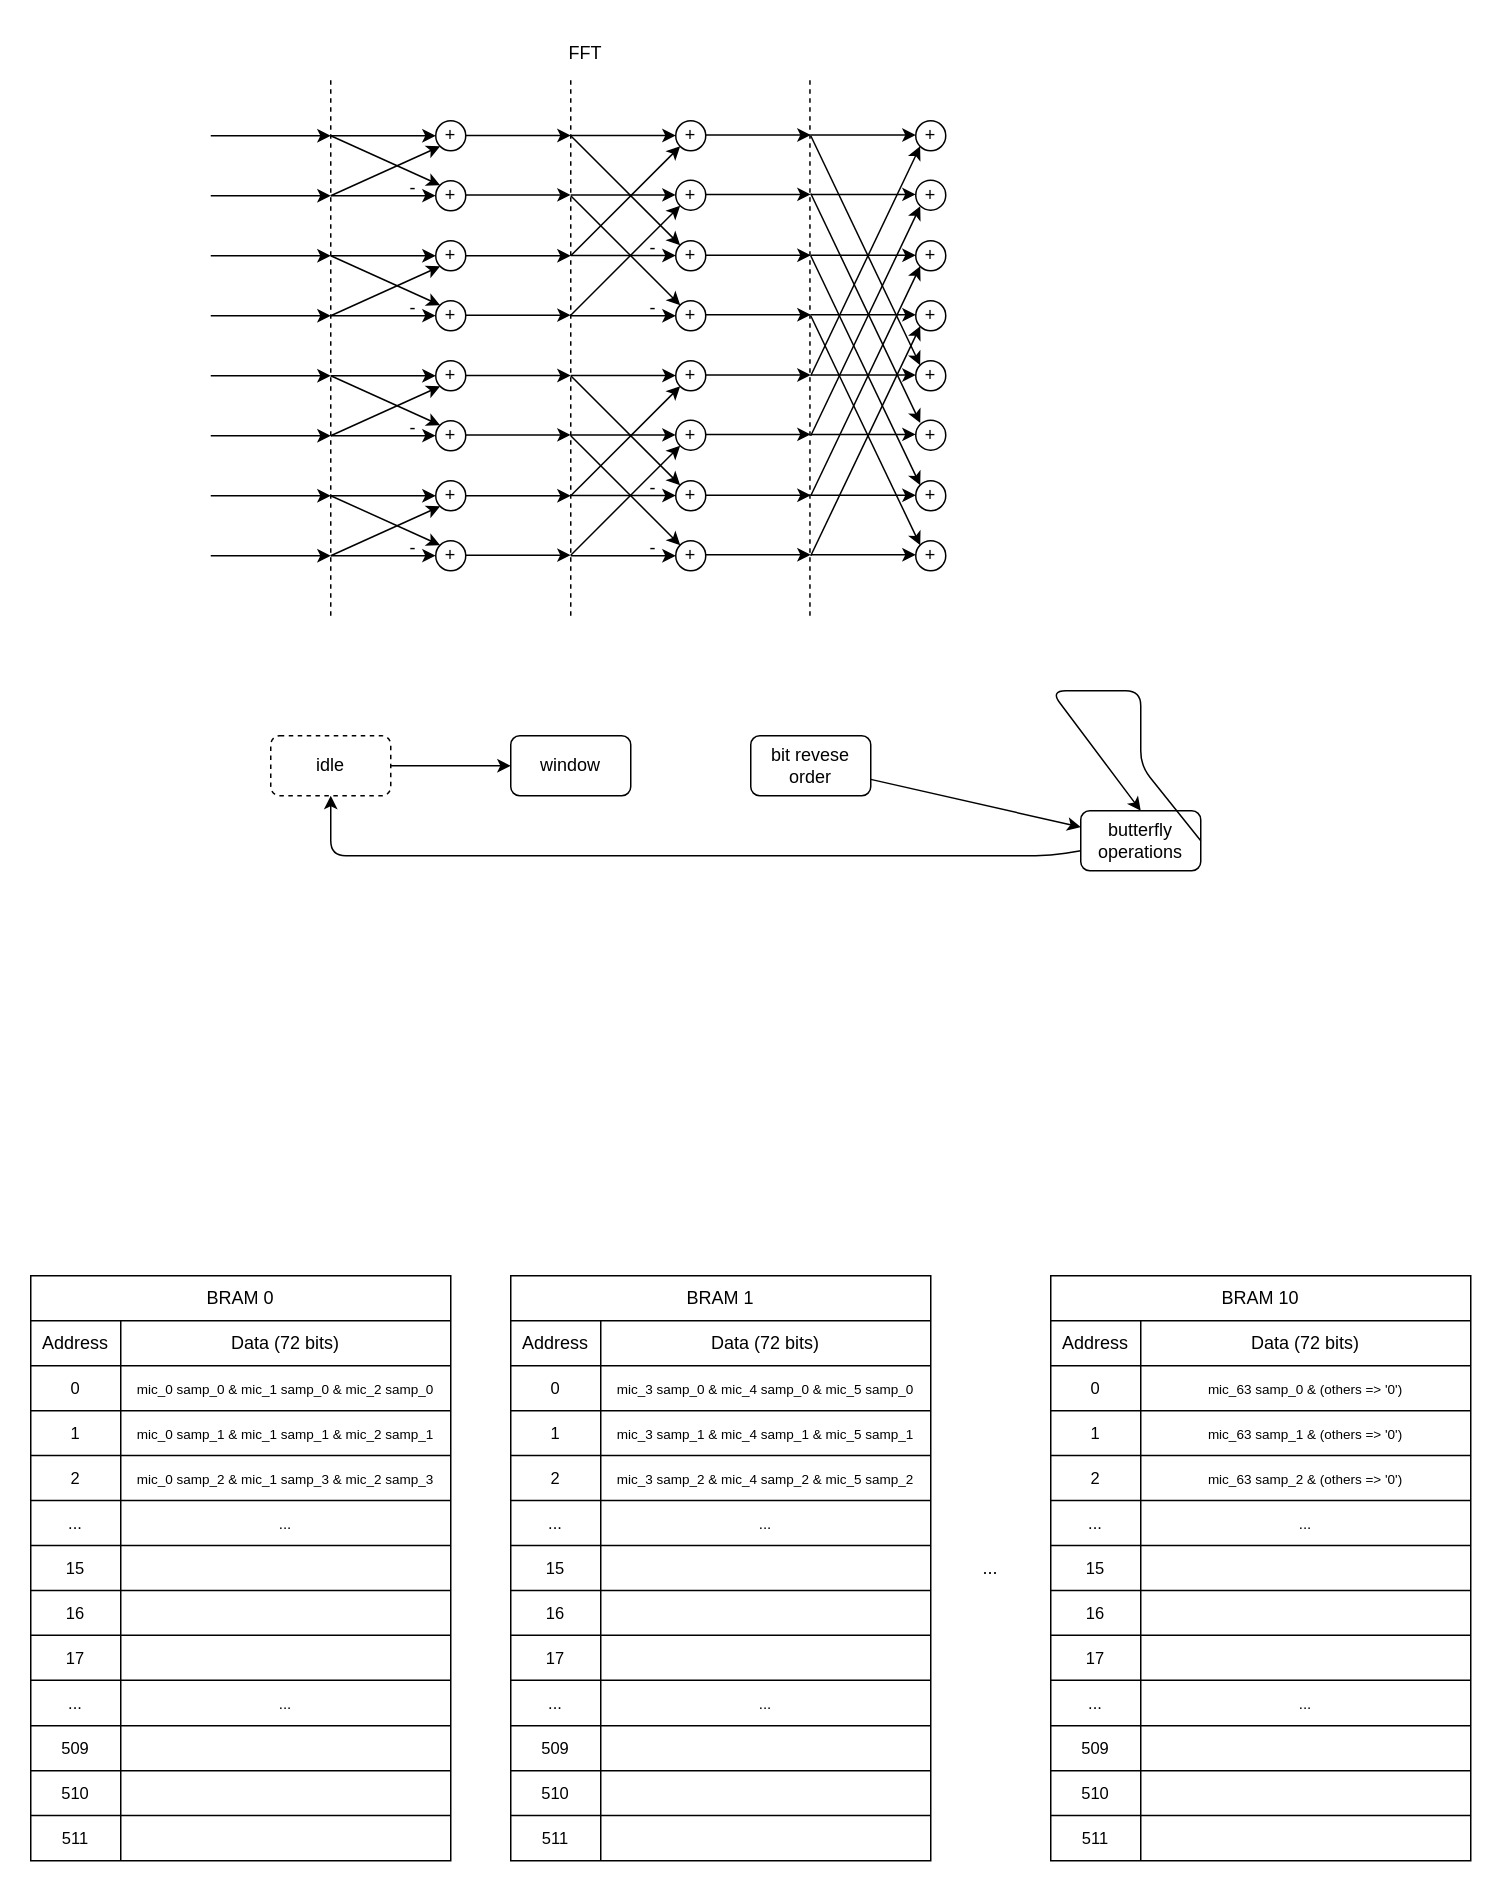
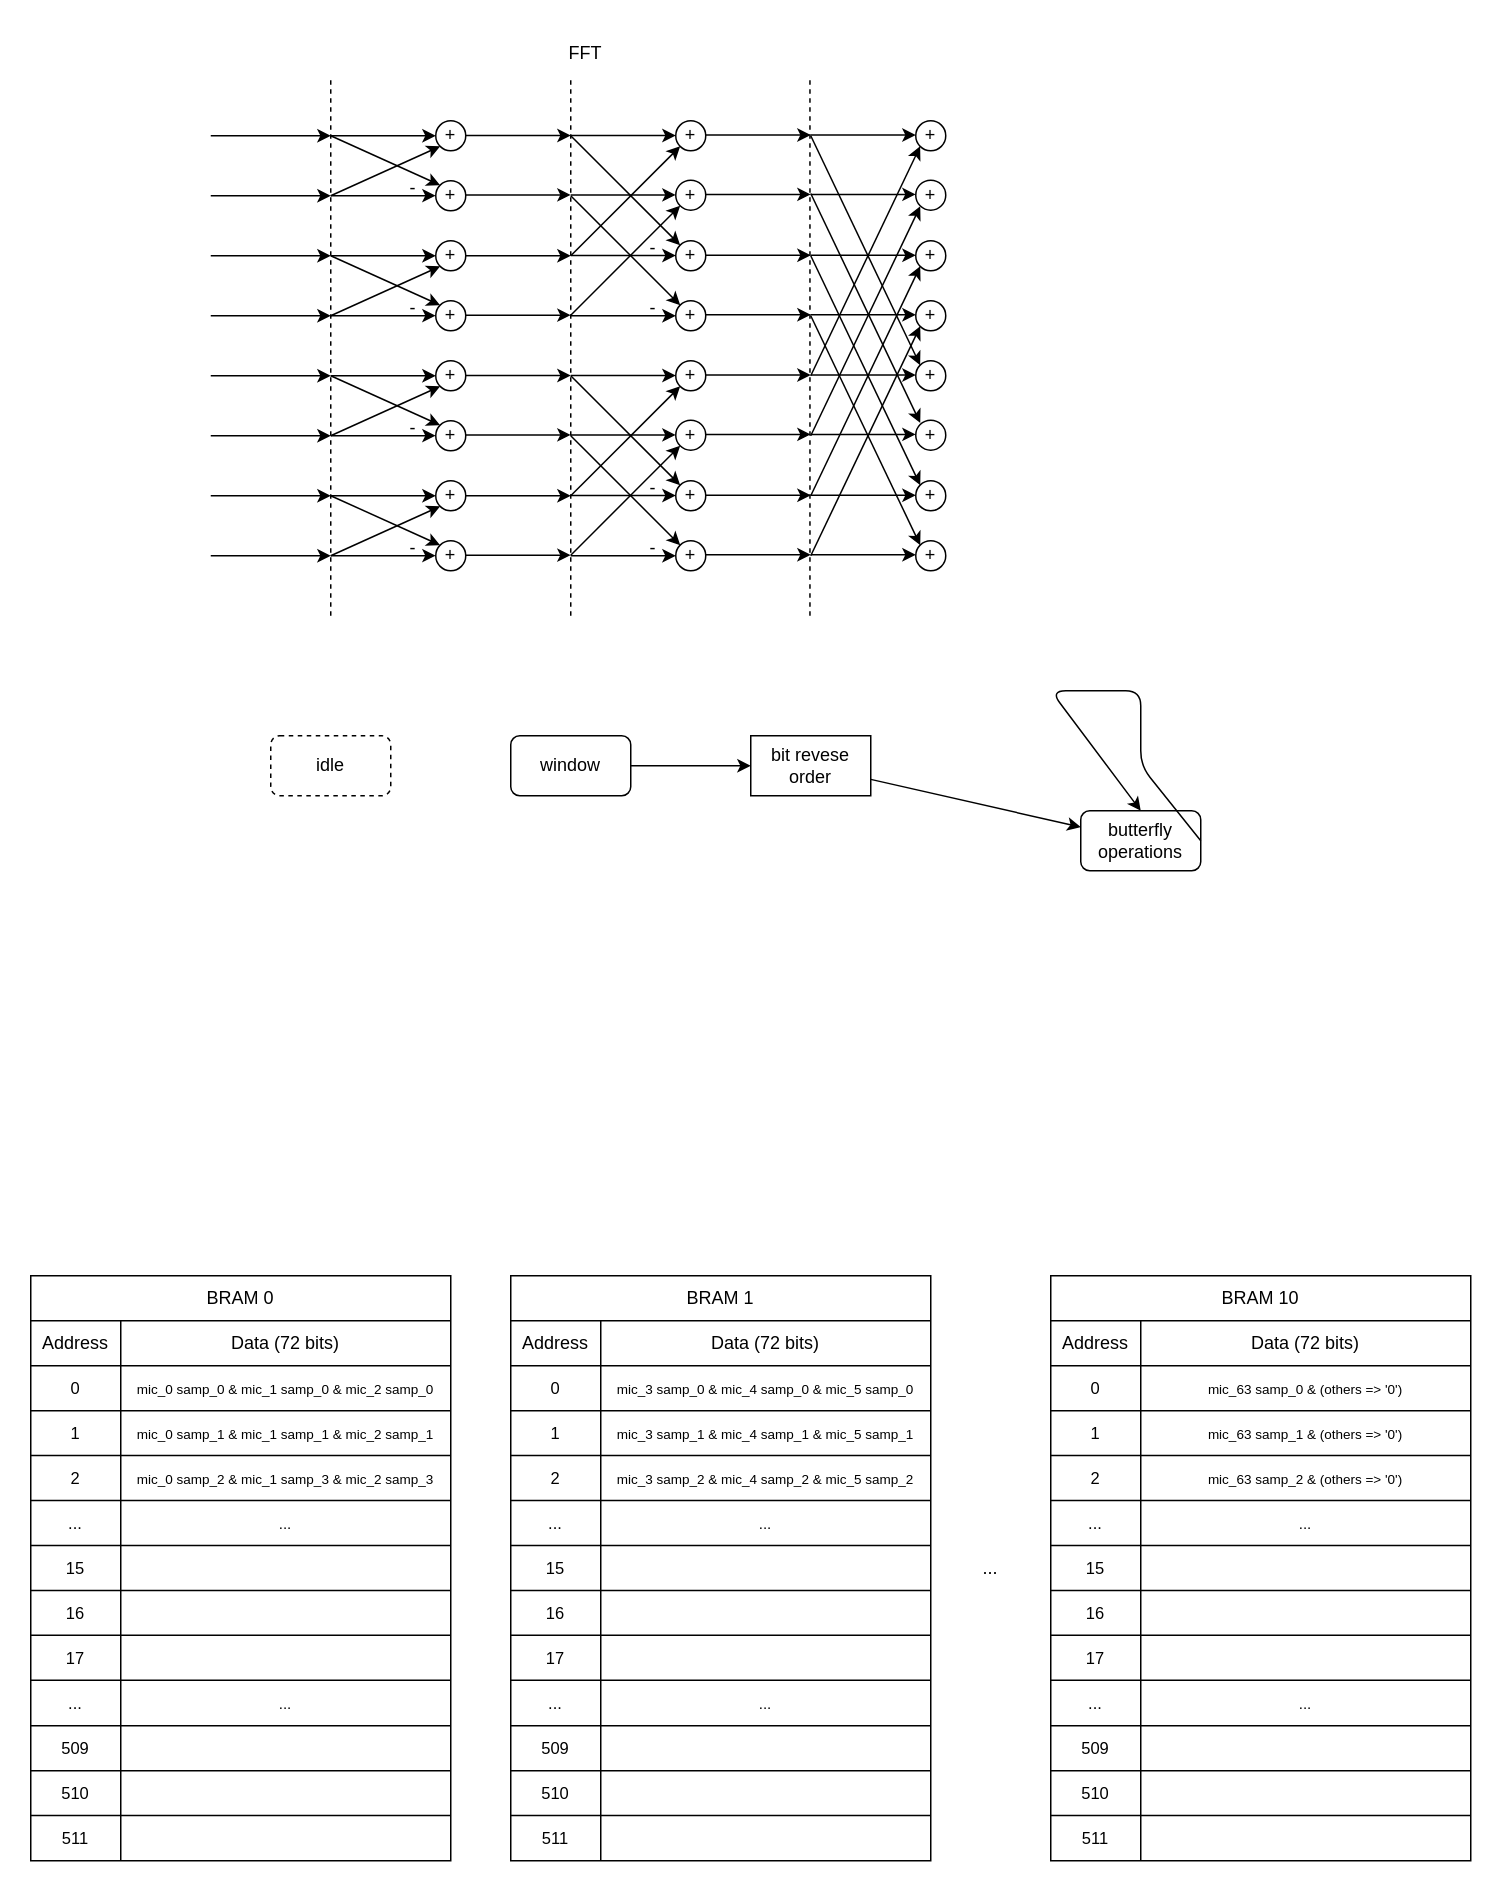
edge "idle" -> "window": removed
edge "window" -> "bit revese order": added
node "bit revese order": shape rounded rectangle -> rectangle
edge "butterfly operations" -> "idle": removed
